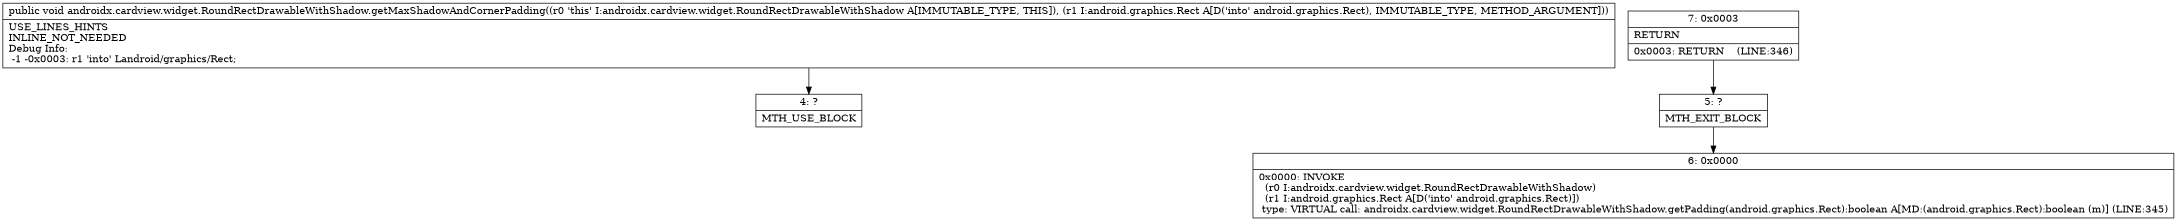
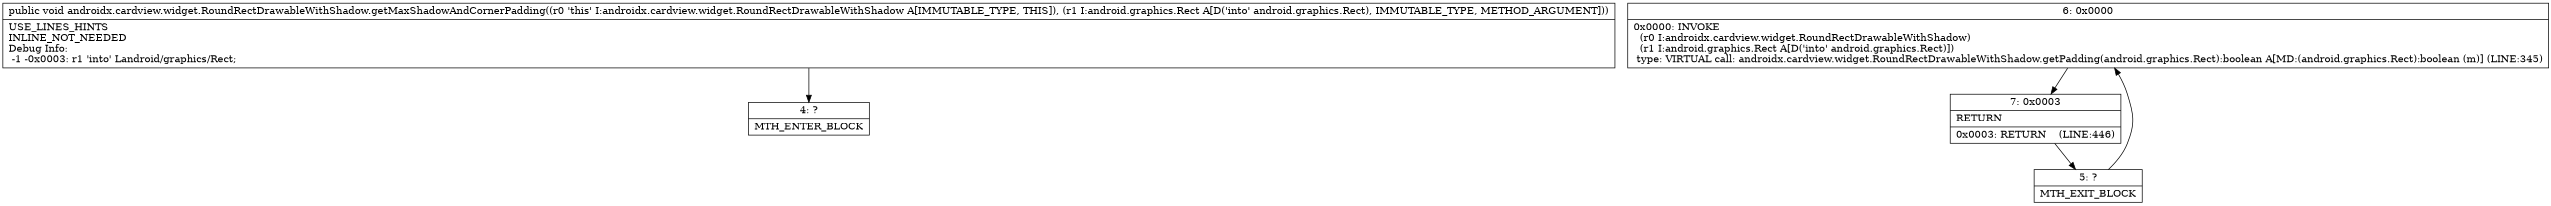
node "7: 0x0003": text "0x0003: RETURN    (LINE:346)" -> "0x0003: RETURN    (LINE:446)"
edge "6: 0x0000" -> "7: 0x0003": added
node "4: ?": text "MTH_USE_BLOCK" -> "MTH_ENTER_BLOCK"
